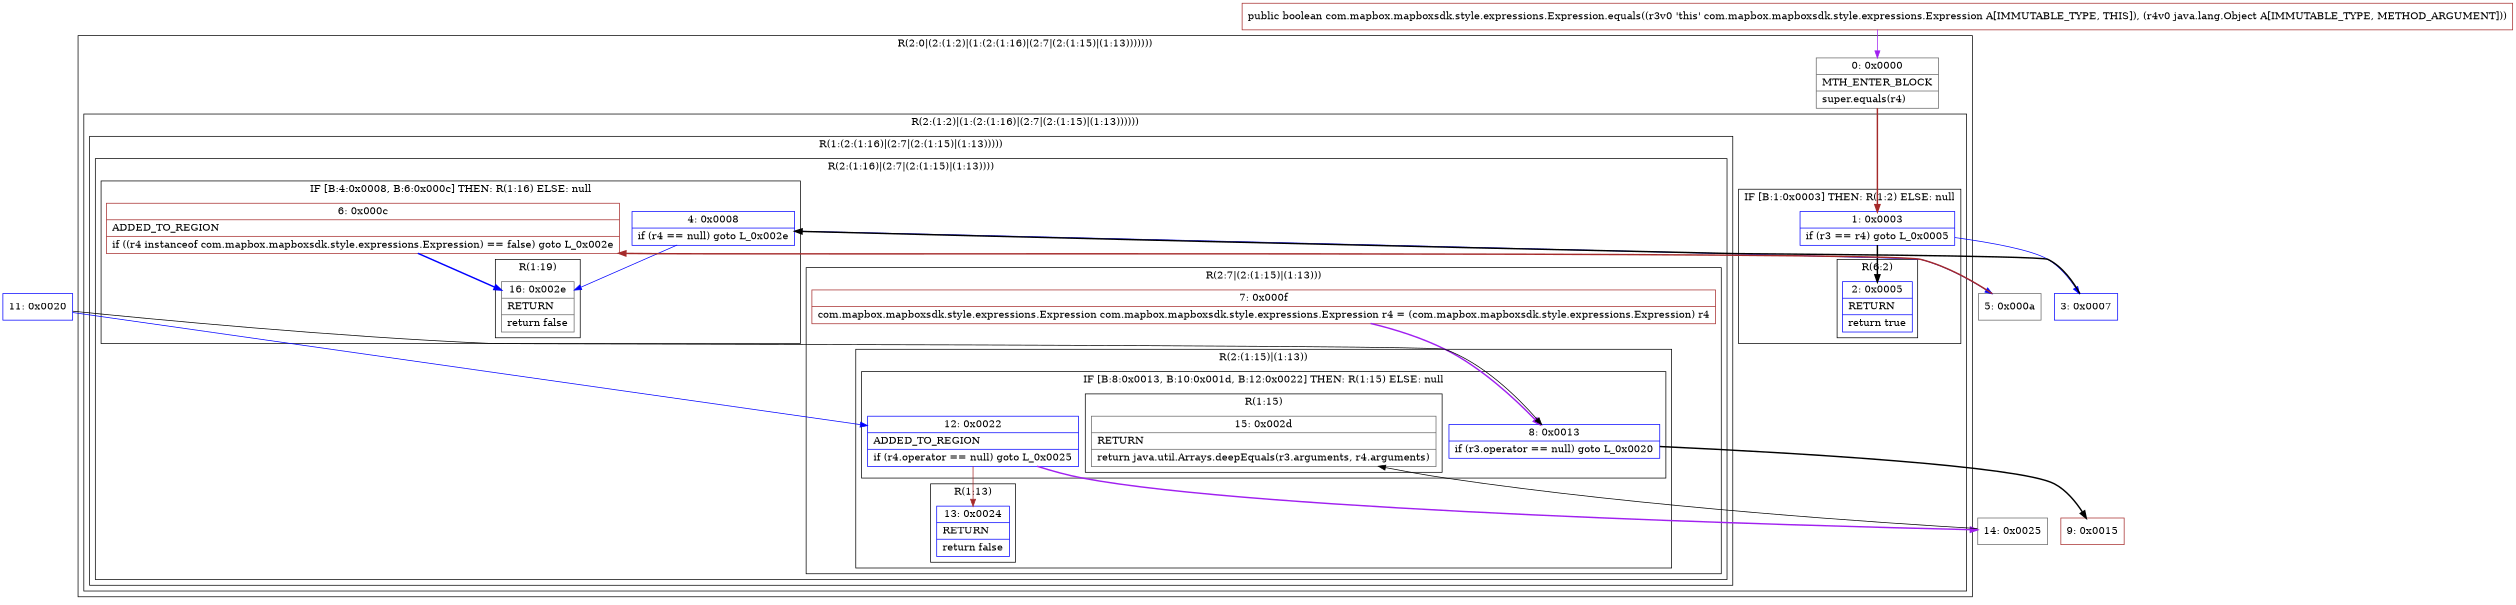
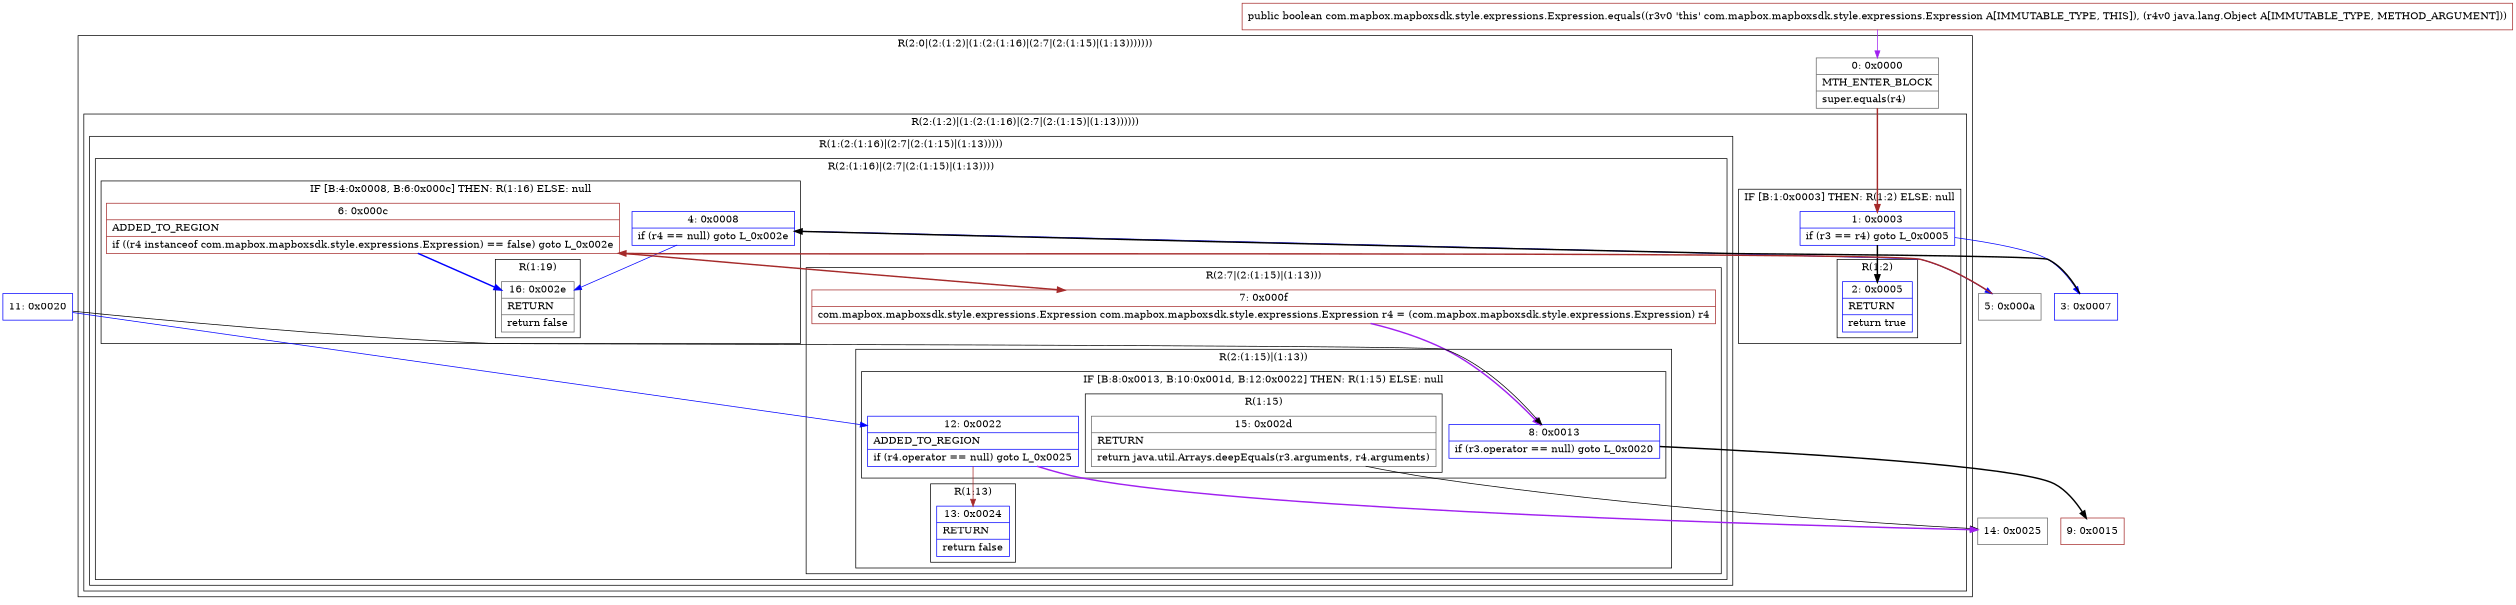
cluster "R(6:2)": label "R(6:2)" -> "R(1:2)"
edge "6: 0x000c" -> "7: 0x000f": added
edge "14: 0x0025" -> "15: 0x002d": reversed
